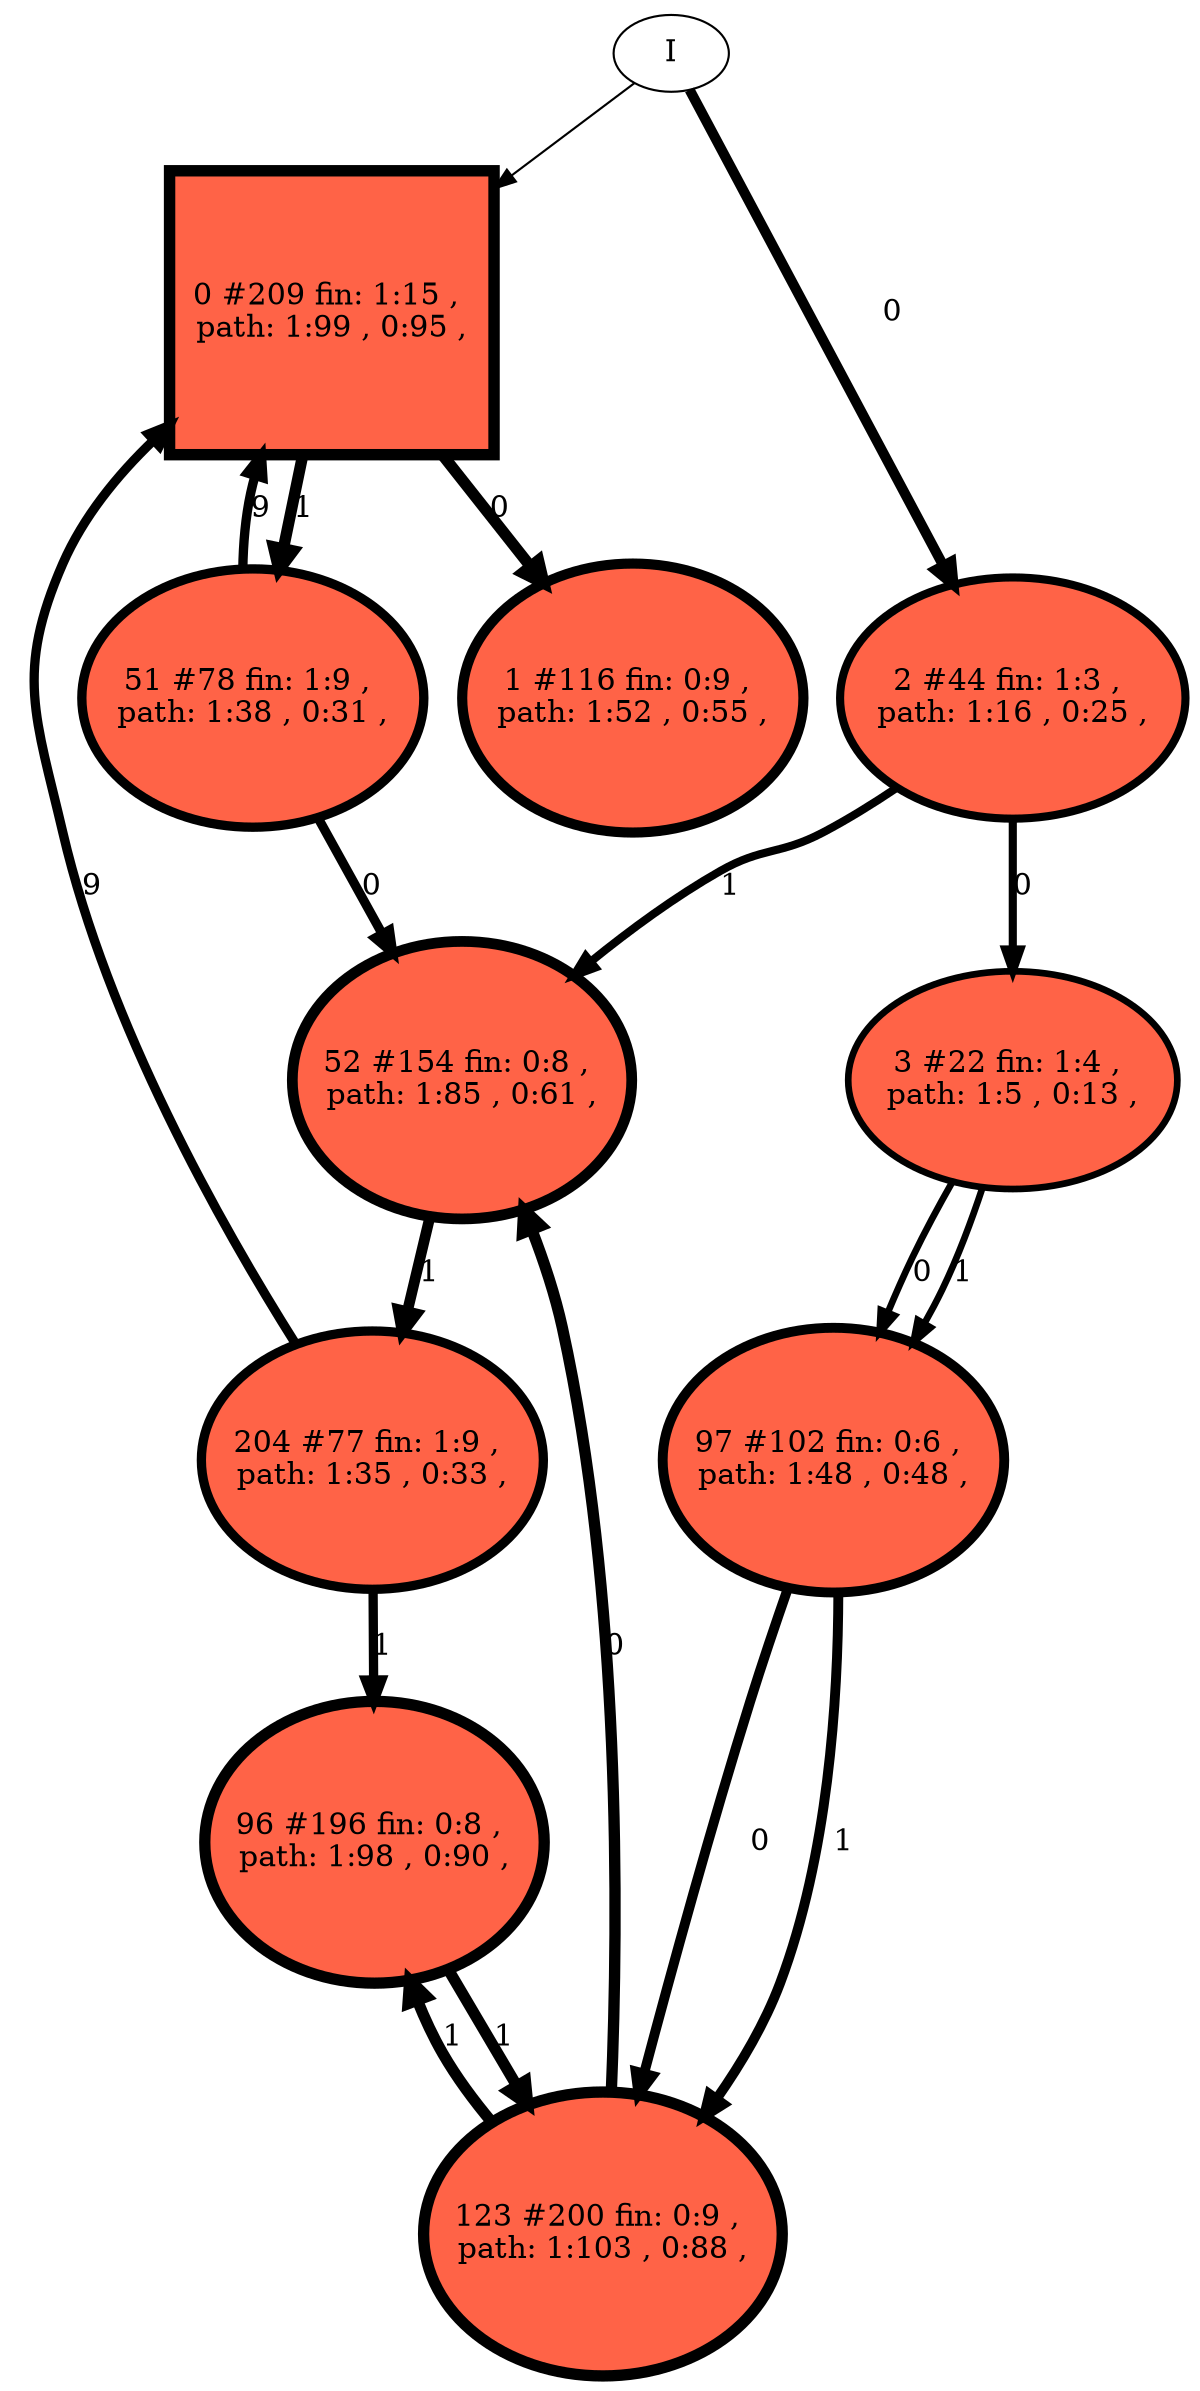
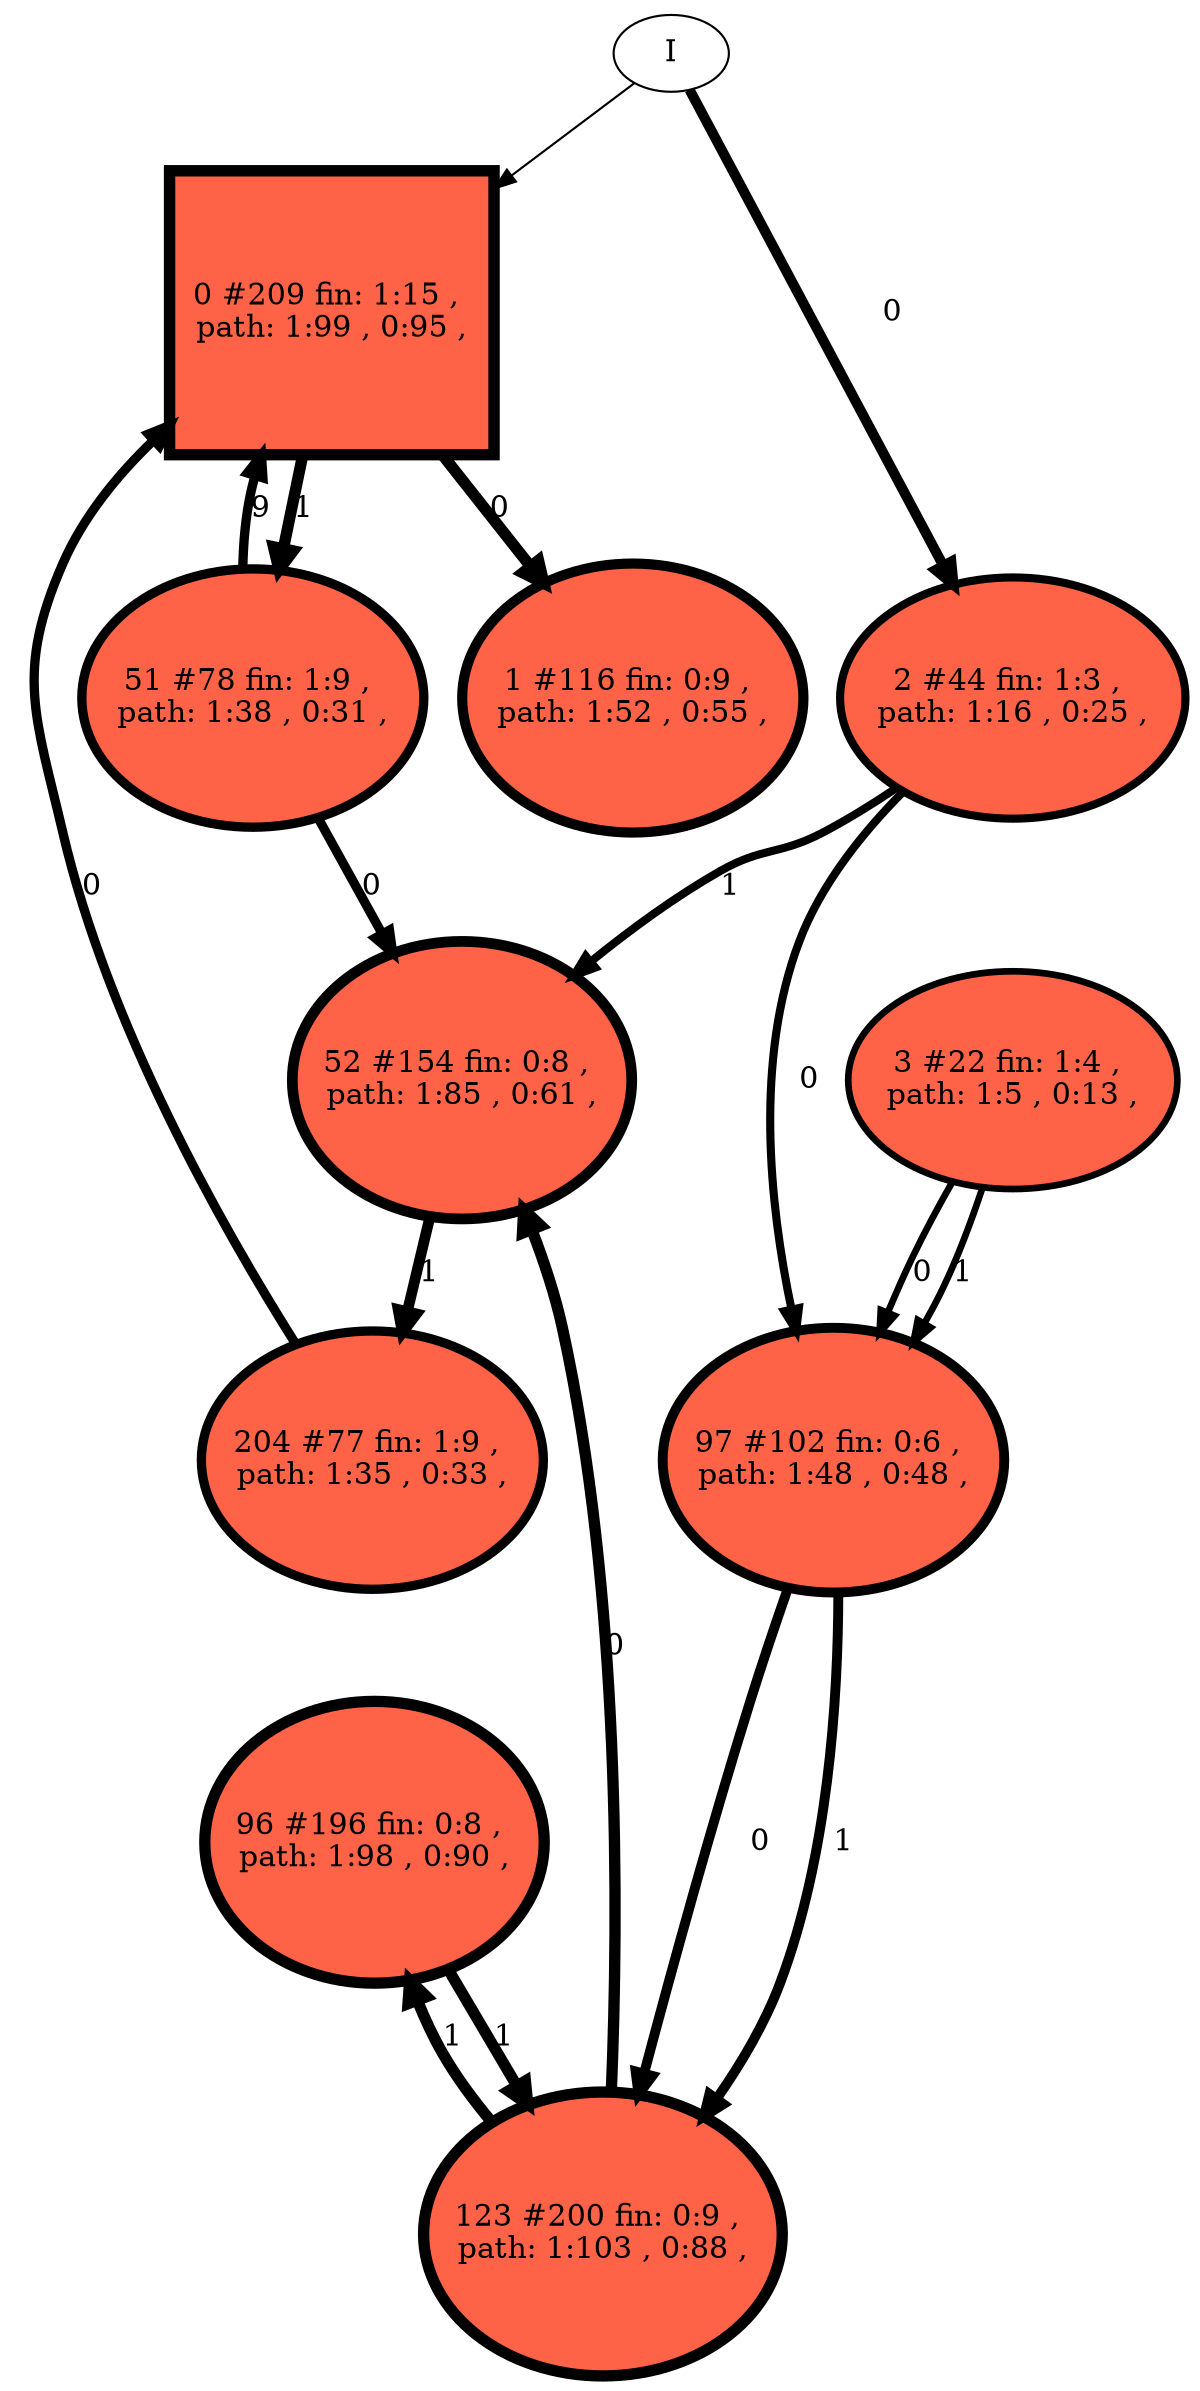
edge "2 #44 fin: 1:3 , path: 1:16 , 0:25 ," -> "3 #22 fin: 1:4 , path: 1:5 , 0:13 ,": now "2 #44 fin: 1:3 , path: 1:16 , 0:25 ," -> "97 #102 fin: 0:6 , path: 1:48 , 0:48 ,"
edge "204 #77 fin: 1:9 , path: 1:35 , 0:33 ," -> "0 #209 fin: 1:15 , path: 1:99 , 0:95 ,": label "9 " -> "0 "
edge "204 #77 fin: 1:9 , path: 1:35 , 0:33 ," -> "96 #196 fin: 0:8 , path: 1:98 , 0:90 ,": removed, label "1"
